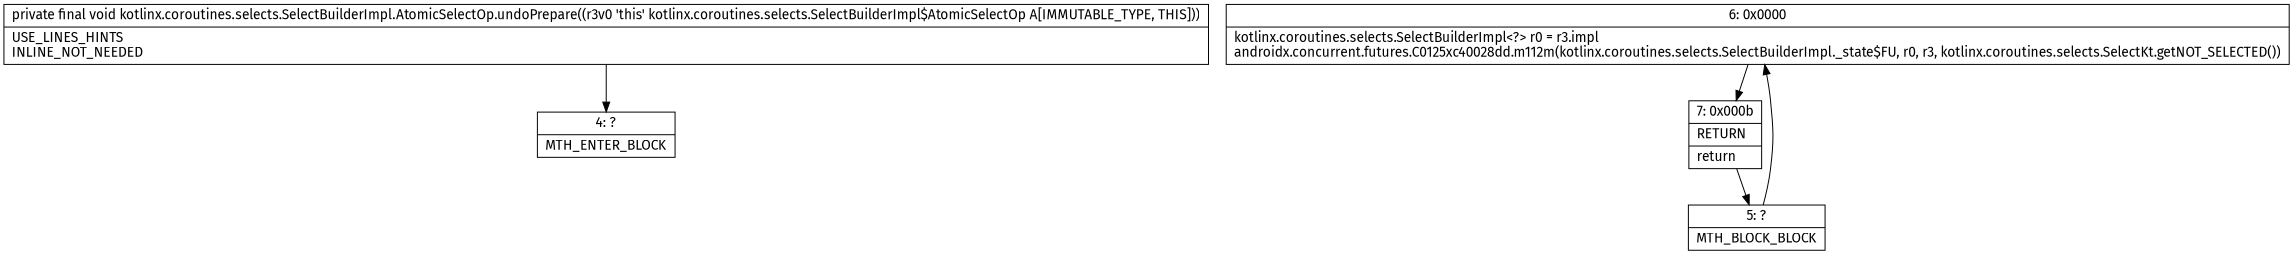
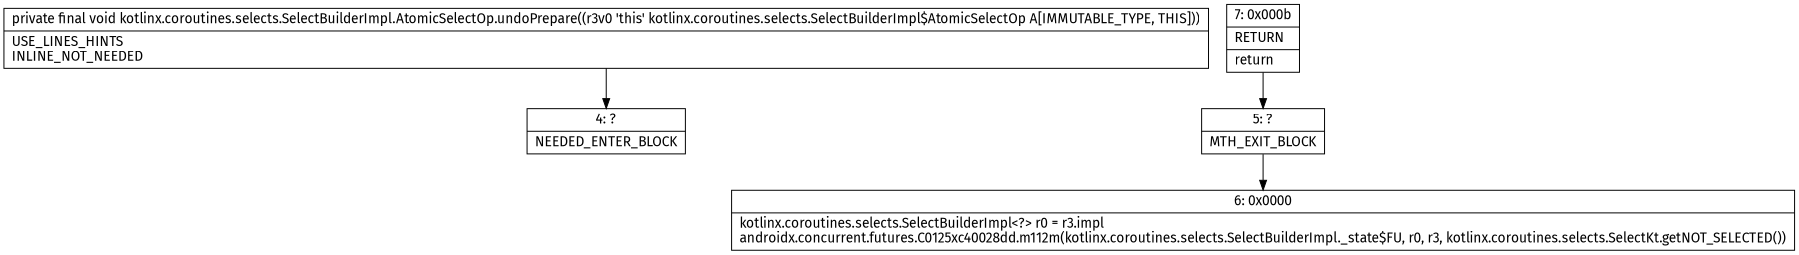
edge "6: 0x0000" -> "7: 0x000b": removed
node "4: ?": text "MTH_ENTER_BLOCK" -> "NEEDED_ENTER_BLOCK"
node "5: ?": text "MTH_BLOCK_BLOCK" -> "MTH_EXIT_BLOCK"
